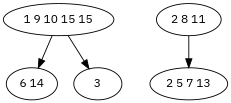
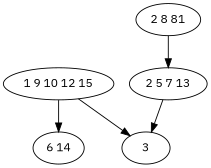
node "1 9 10 15 15": label "1 9 10 15 15" -> "1 9 10 12 15"
node "2 8 11": label "2 8 11" -> "2 8 81"
edge "2 5 7 13" -> "3": added
